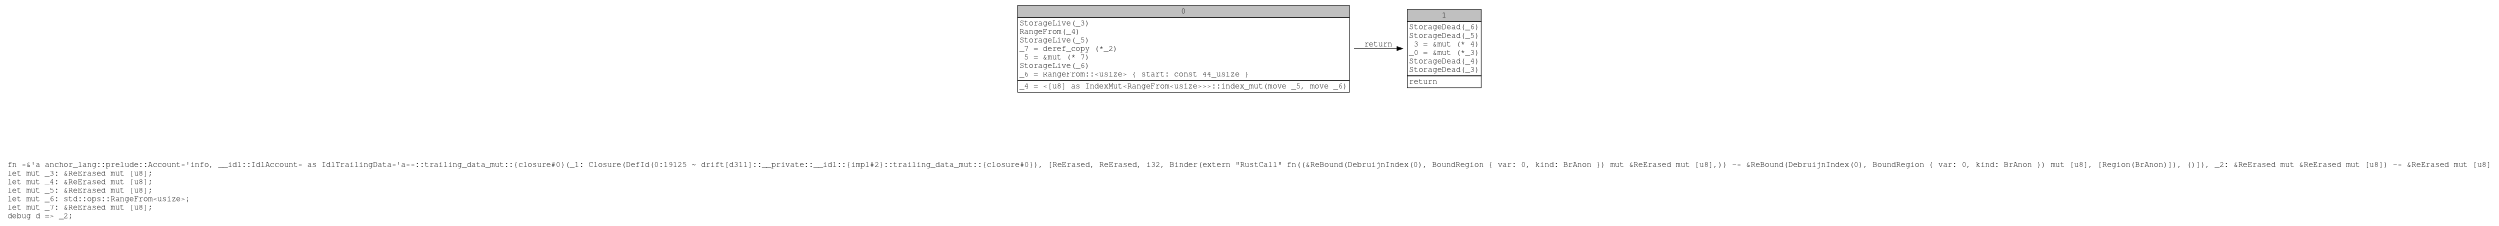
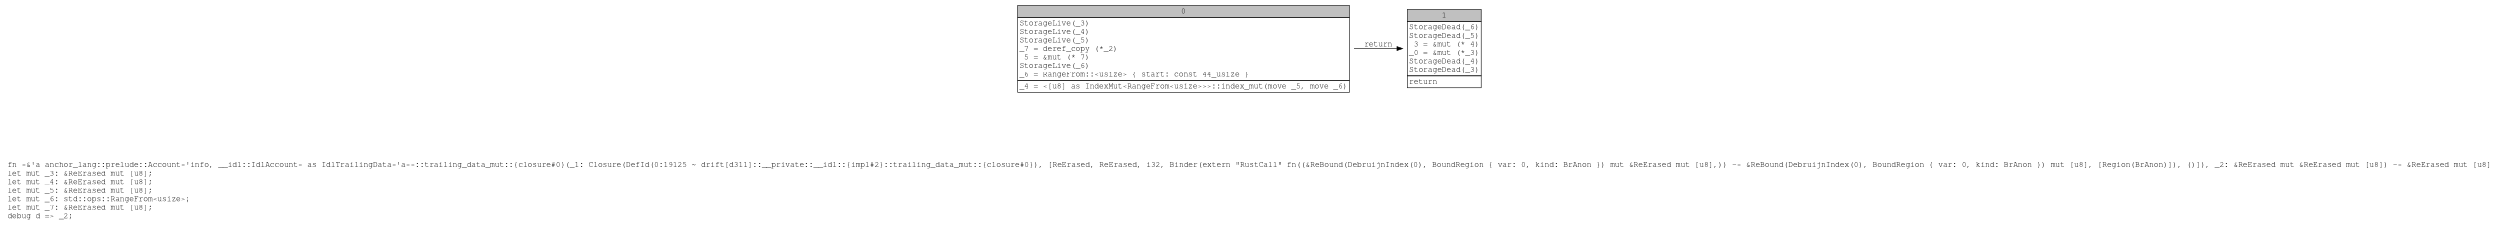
node "0": text "RangeFrom(_4)" -> "StorageLive(_4)"
